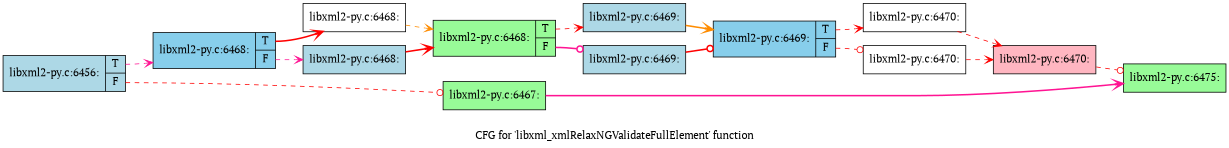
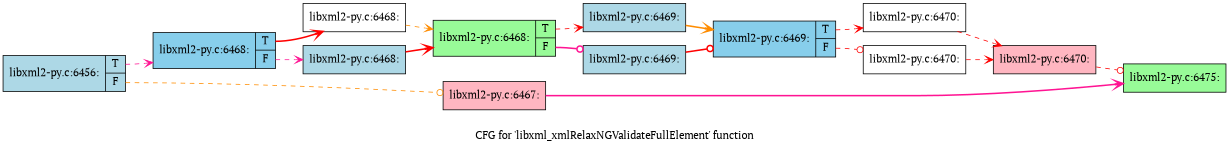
edge "libxml2-py.c:6456:" -> "libxml2-py.c:6467:": color red -> darkorange
node "libxml2-py.c:6467:": fillcolor palegreen -> lightpink
